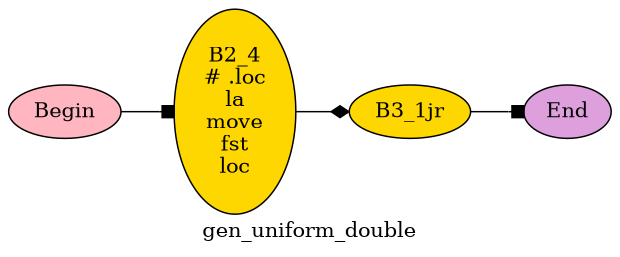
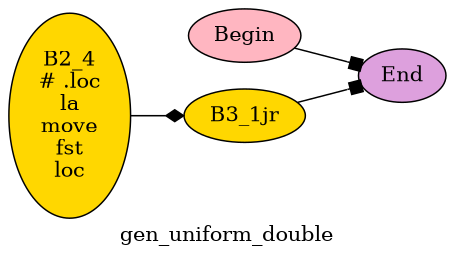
edge "Begin" -> "B2_4 # .loc la move fst loc": now "Begin" -> "End"
